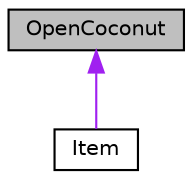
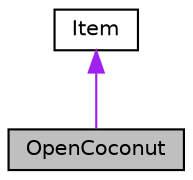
edge "Item" -> "OpenCoconut": reversed
